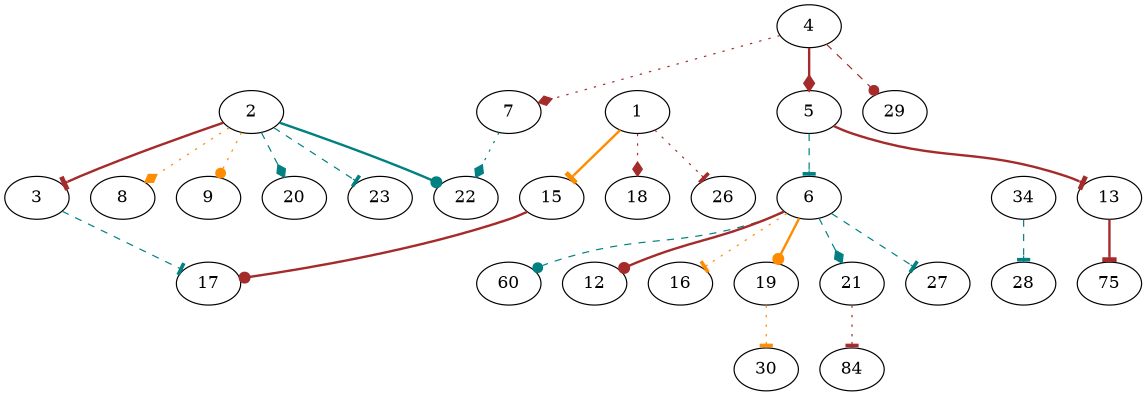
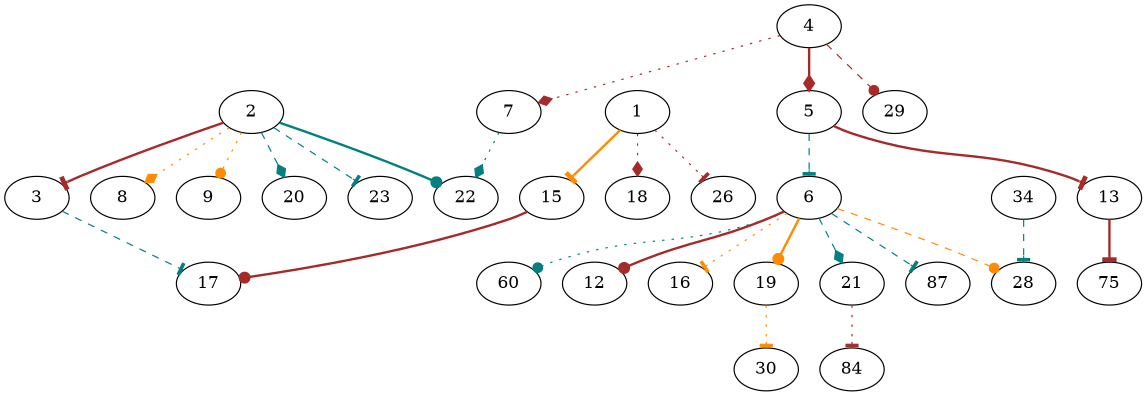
edge "6" -> "28": added
edge "6" -> "60": style dashed -> dotted
node "27": label "27" -> "87"
